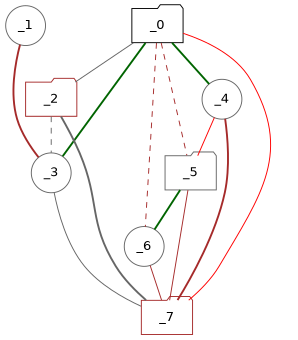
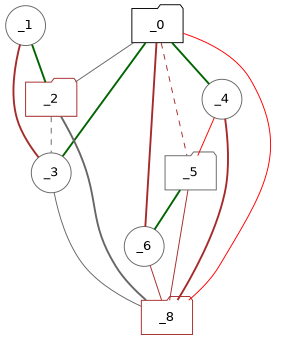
edge "_1" -- "_2": added
edge "_0" -- "_6": style dashed -> bold
node "_7": label "_7" -> "_8"
